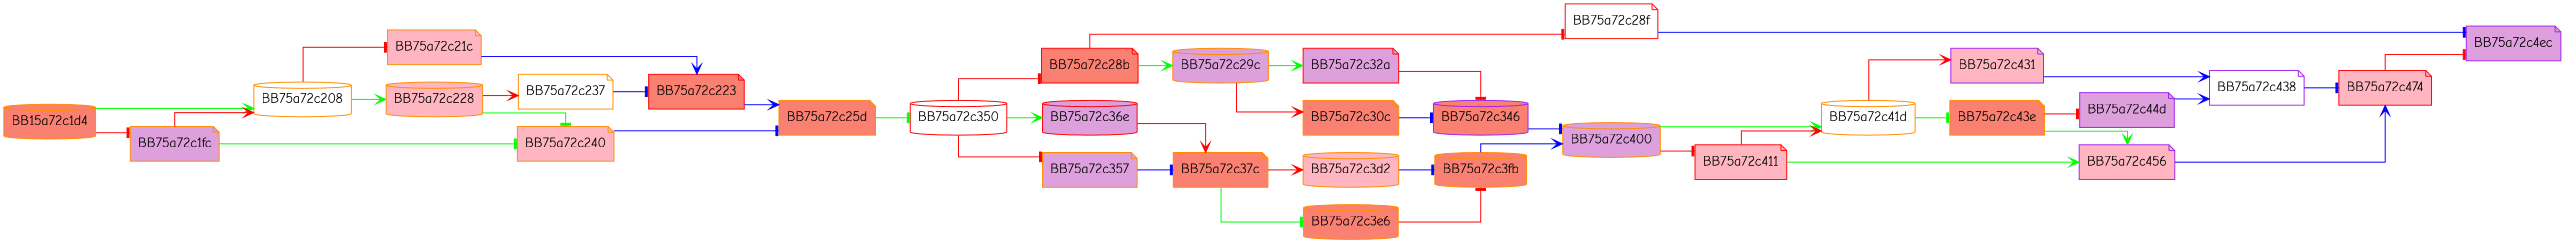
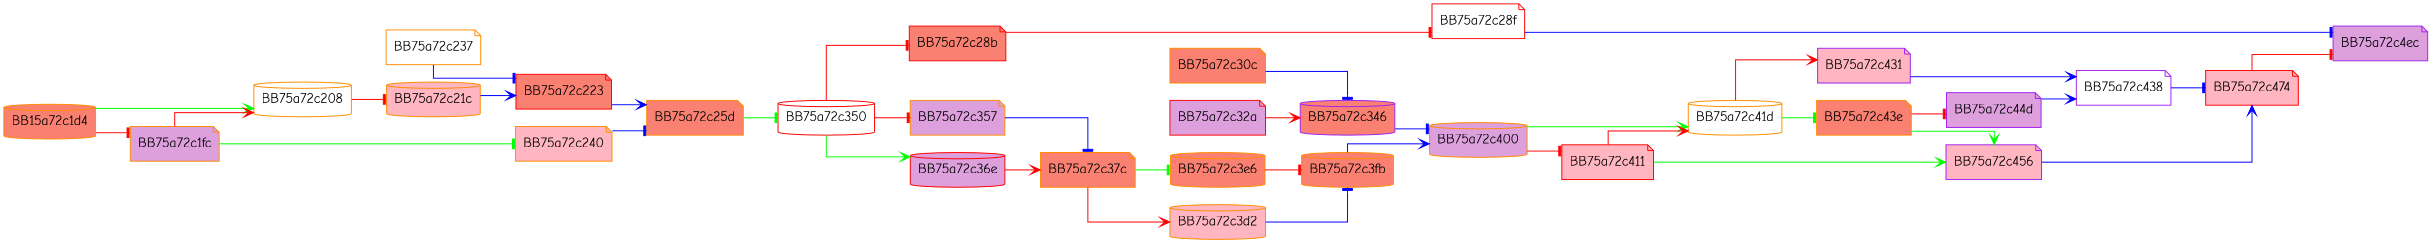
node "BB75a72c21c": shape note -> cylinder
node "BB75a72c29c": removed
edge "BB75a72c32a" -> "BB75a72c346": arrowhead tee -> vee
node "BB75a72c228": removed
